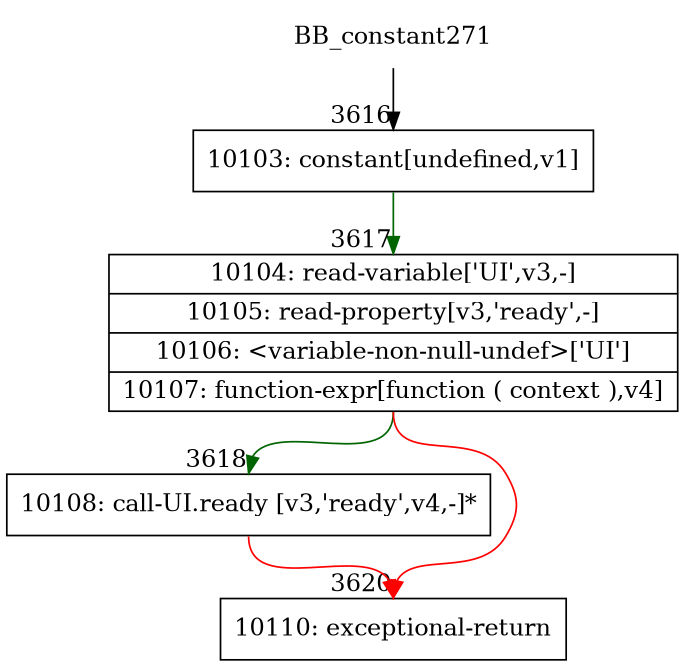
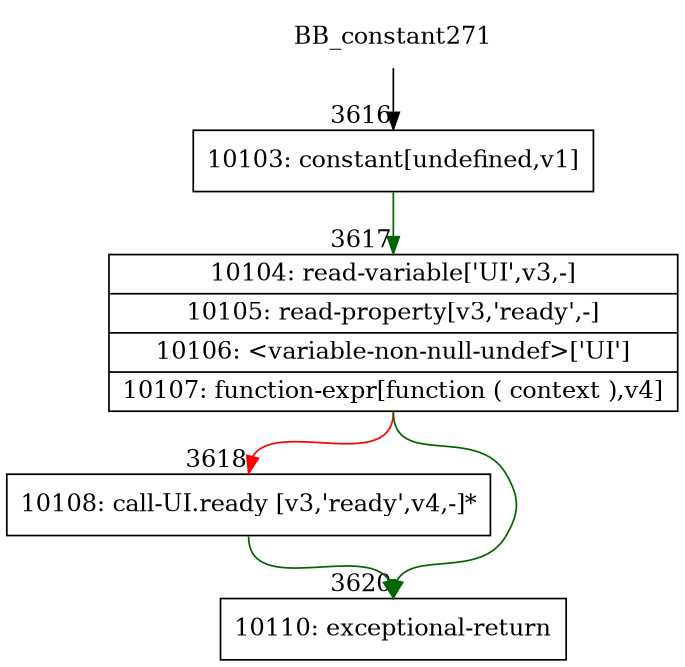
edge "10104: read-variable['UI',v3,-]" -> "10108: call-UI.ready [v3,'ready',v4,-]*": color darkgreen -> red
edge "10104: read-variable['UI',v3,-]" -> "10110: exceptional-return": color red -> darkgreen
edge "10108: call-UI.ready [v3,'ready',v4,-]*" -> "10110: exceptional-return": color red -> darkgreen
